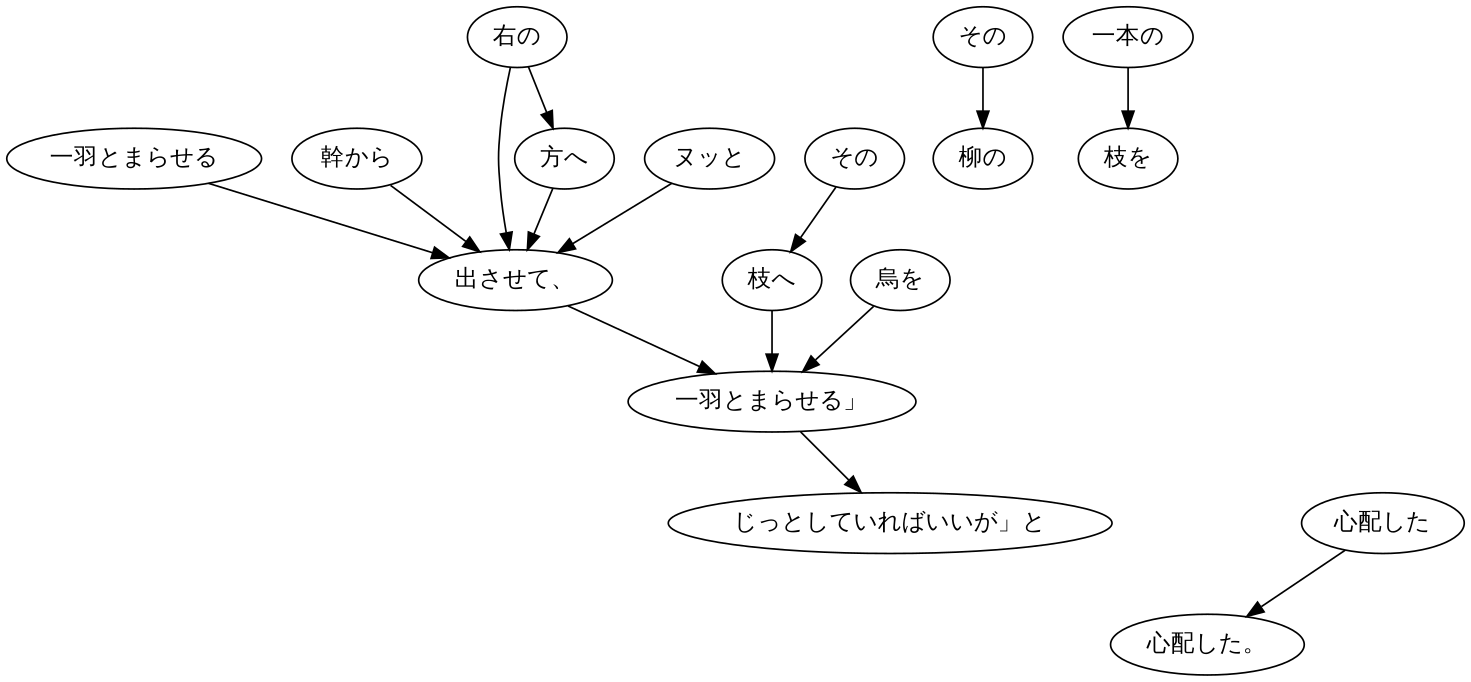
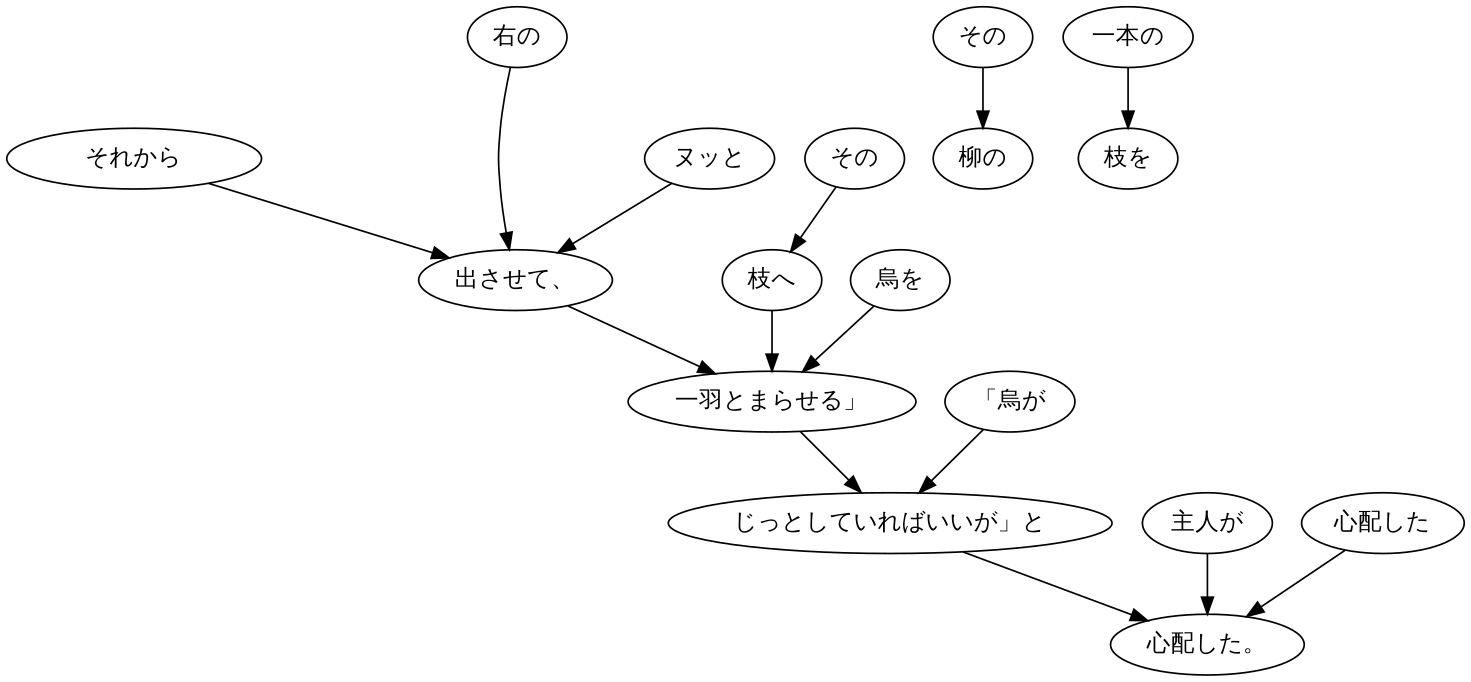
node "一羽とまらせる": label "一羽とまらせる" -> "それから"
node "幹から": removed
node "方へ": removed
node "「烏が": added
node "主人が": added
edge "じっとしていればいいが」と" -> "心配した。": added
